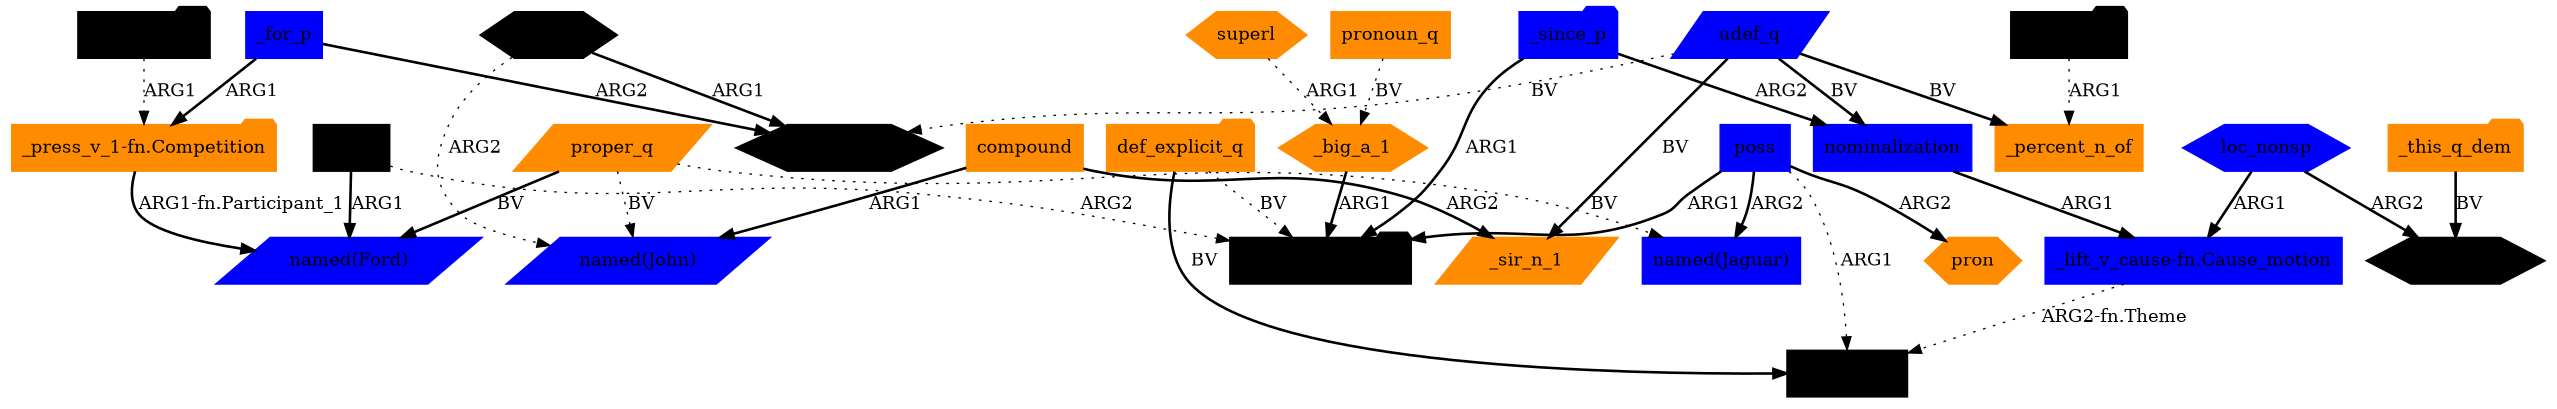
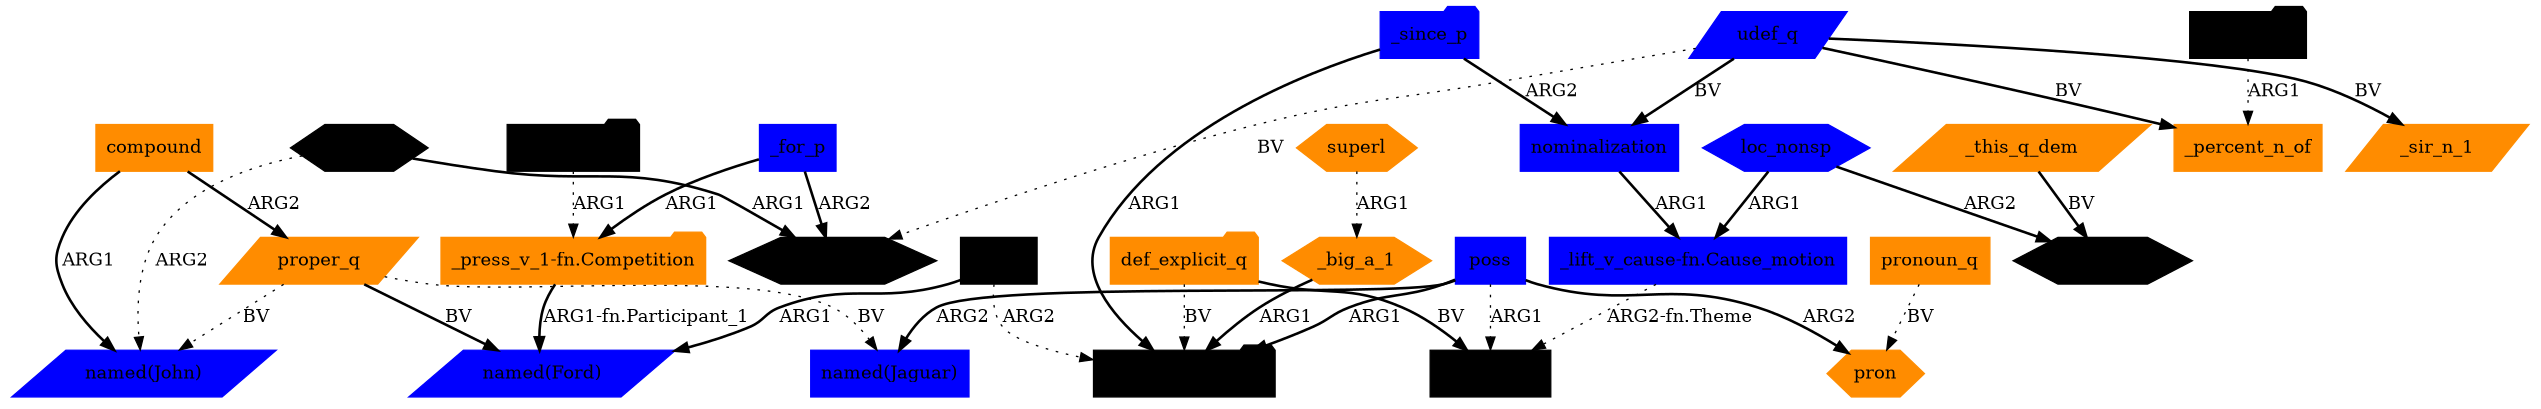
edge "pronoun_q" -> "_big_a_1": now "pronoun_q" -> "pron"
node "_this_q_dem": shape folder -> parallelogram
edge "compound" -> "_sir_n_1": now "compound" -> "proper_q"
